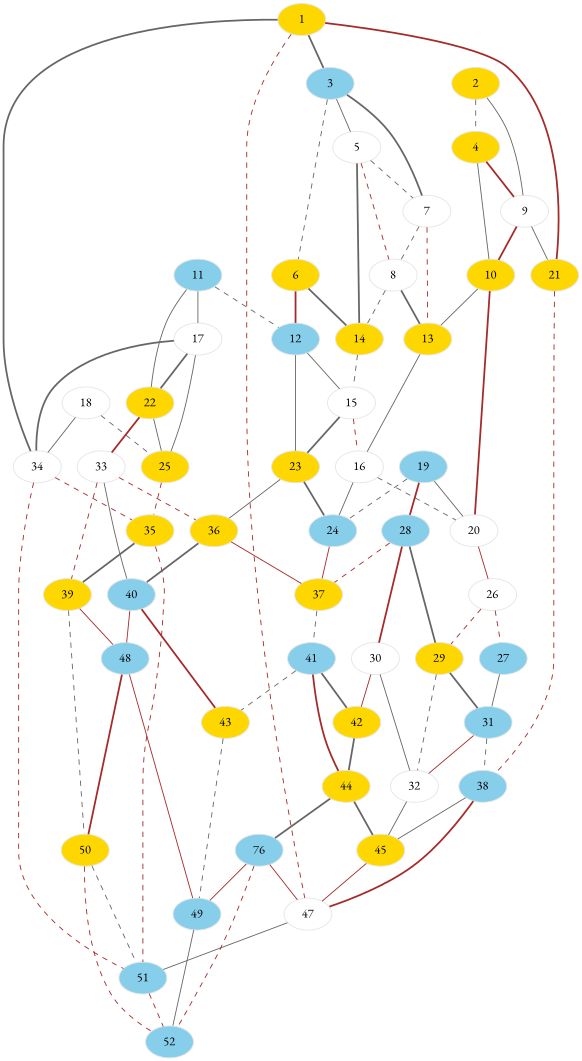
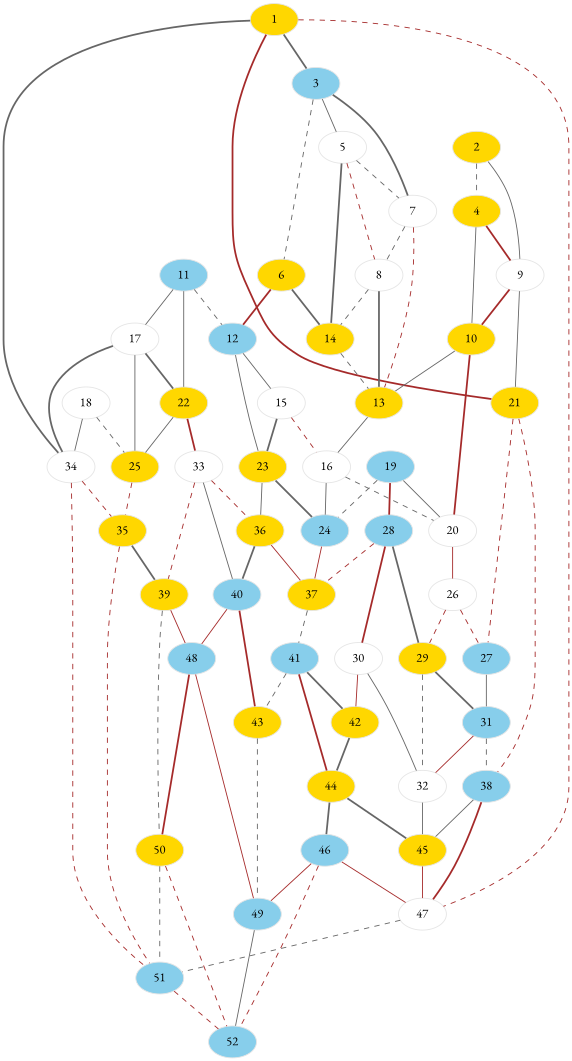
edge "14" -- "15": now "14" -- "13"
edge "21" -- "27": added
node "76": label "76" -> "46"
edge "47" -- "51": style solid -> dashed
